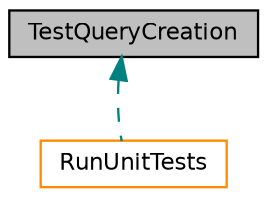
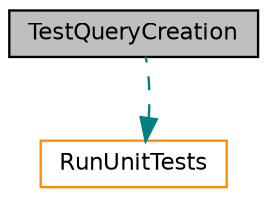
edge "RunUnitTests" -> "TestQueryCreation": reversed
